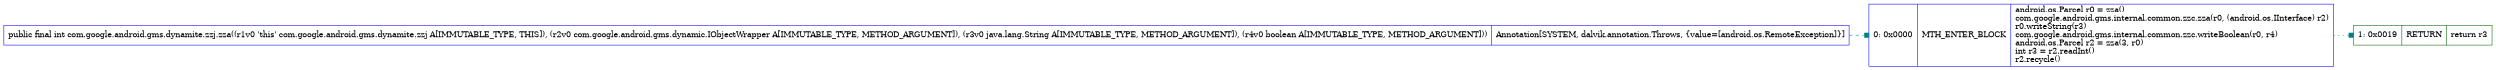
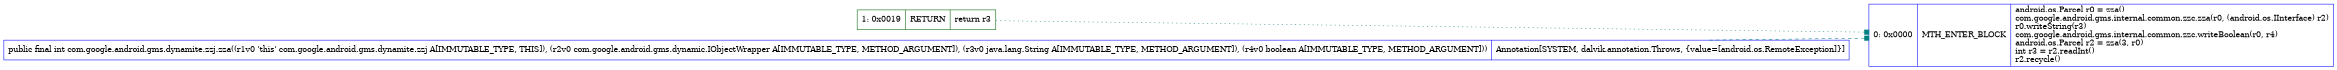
edge "0: 0x0000" -> "1: 0x0019": reversed
